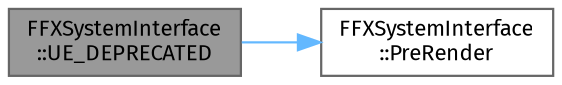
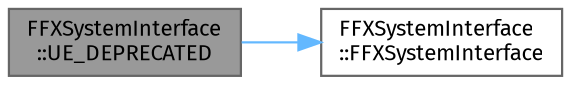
node "FFXSystemInterface ::PreRender": label "FFXSystemInterface ::PreRender" -> "FFXSystemInterface ::FFXSystemInterface"
